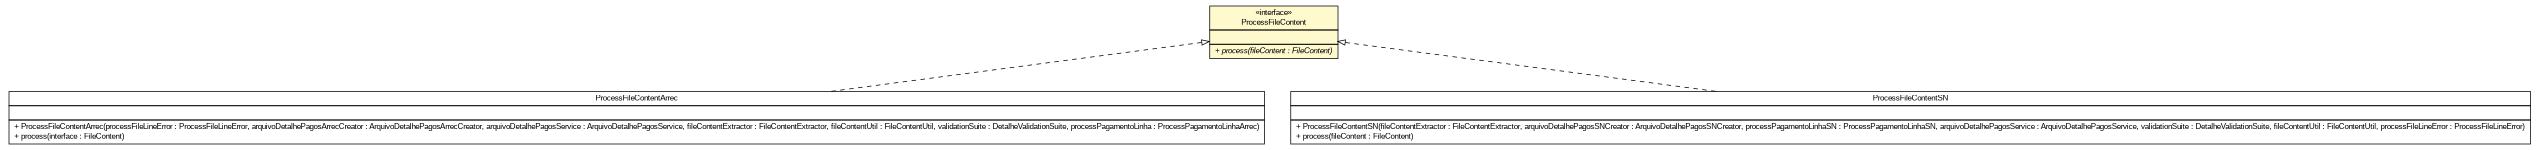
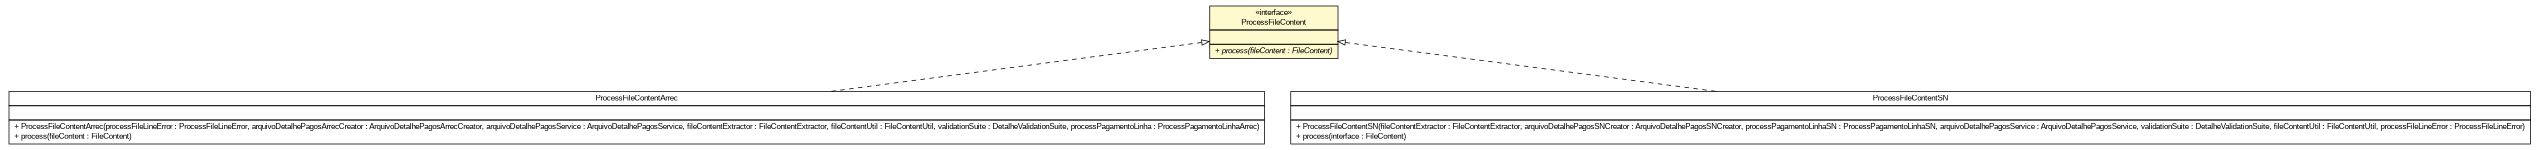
node "ProcessFileContentArrec": text "+ process(interface : FileContent)" -> "+ process(fileContent : FileContent)"
node "ProcessFileContentSN": text "+ process(fileContent : FileContent)" -> "+ process(interface : FileContent)"
